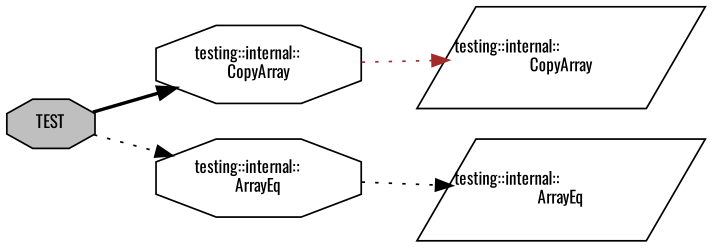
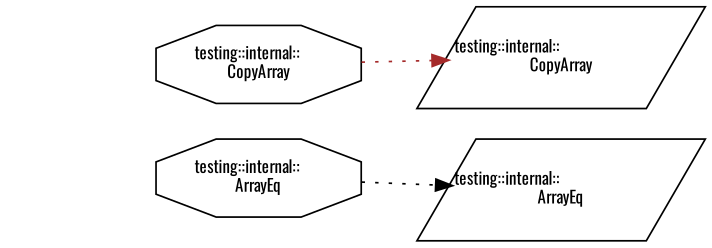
node "TEST": removed
